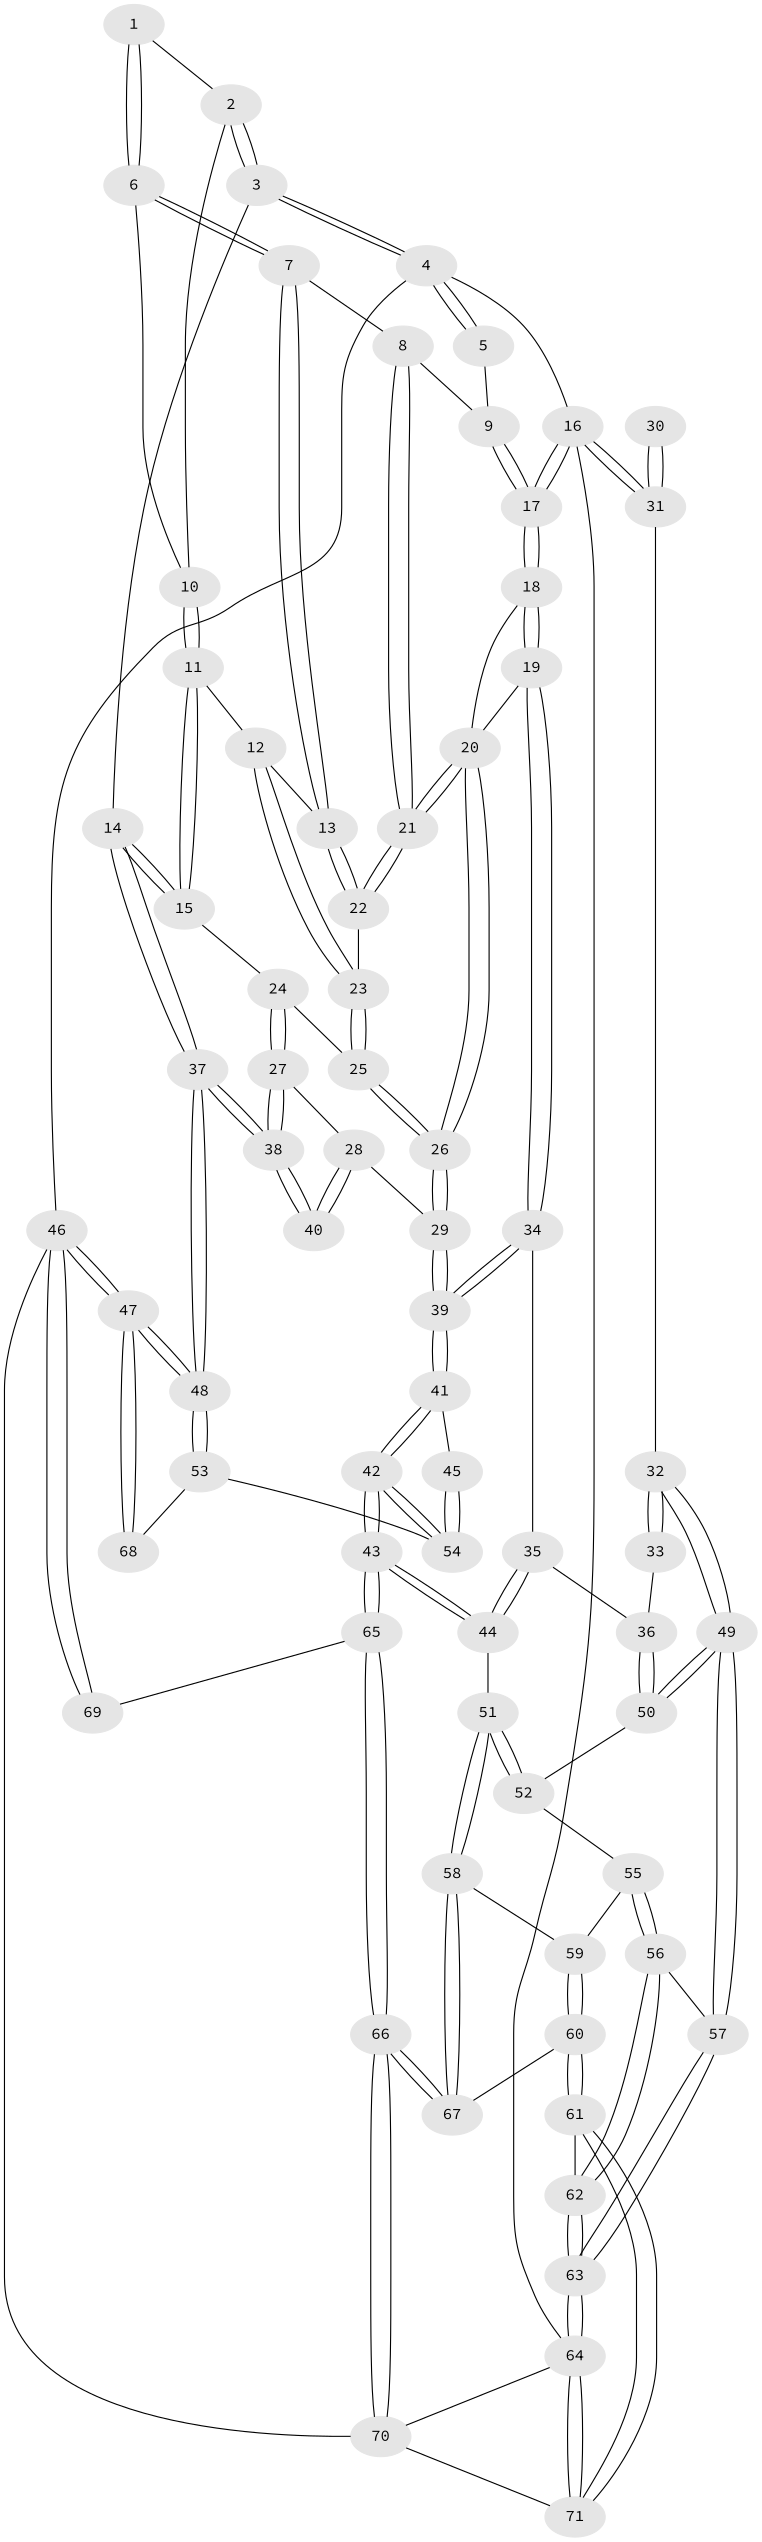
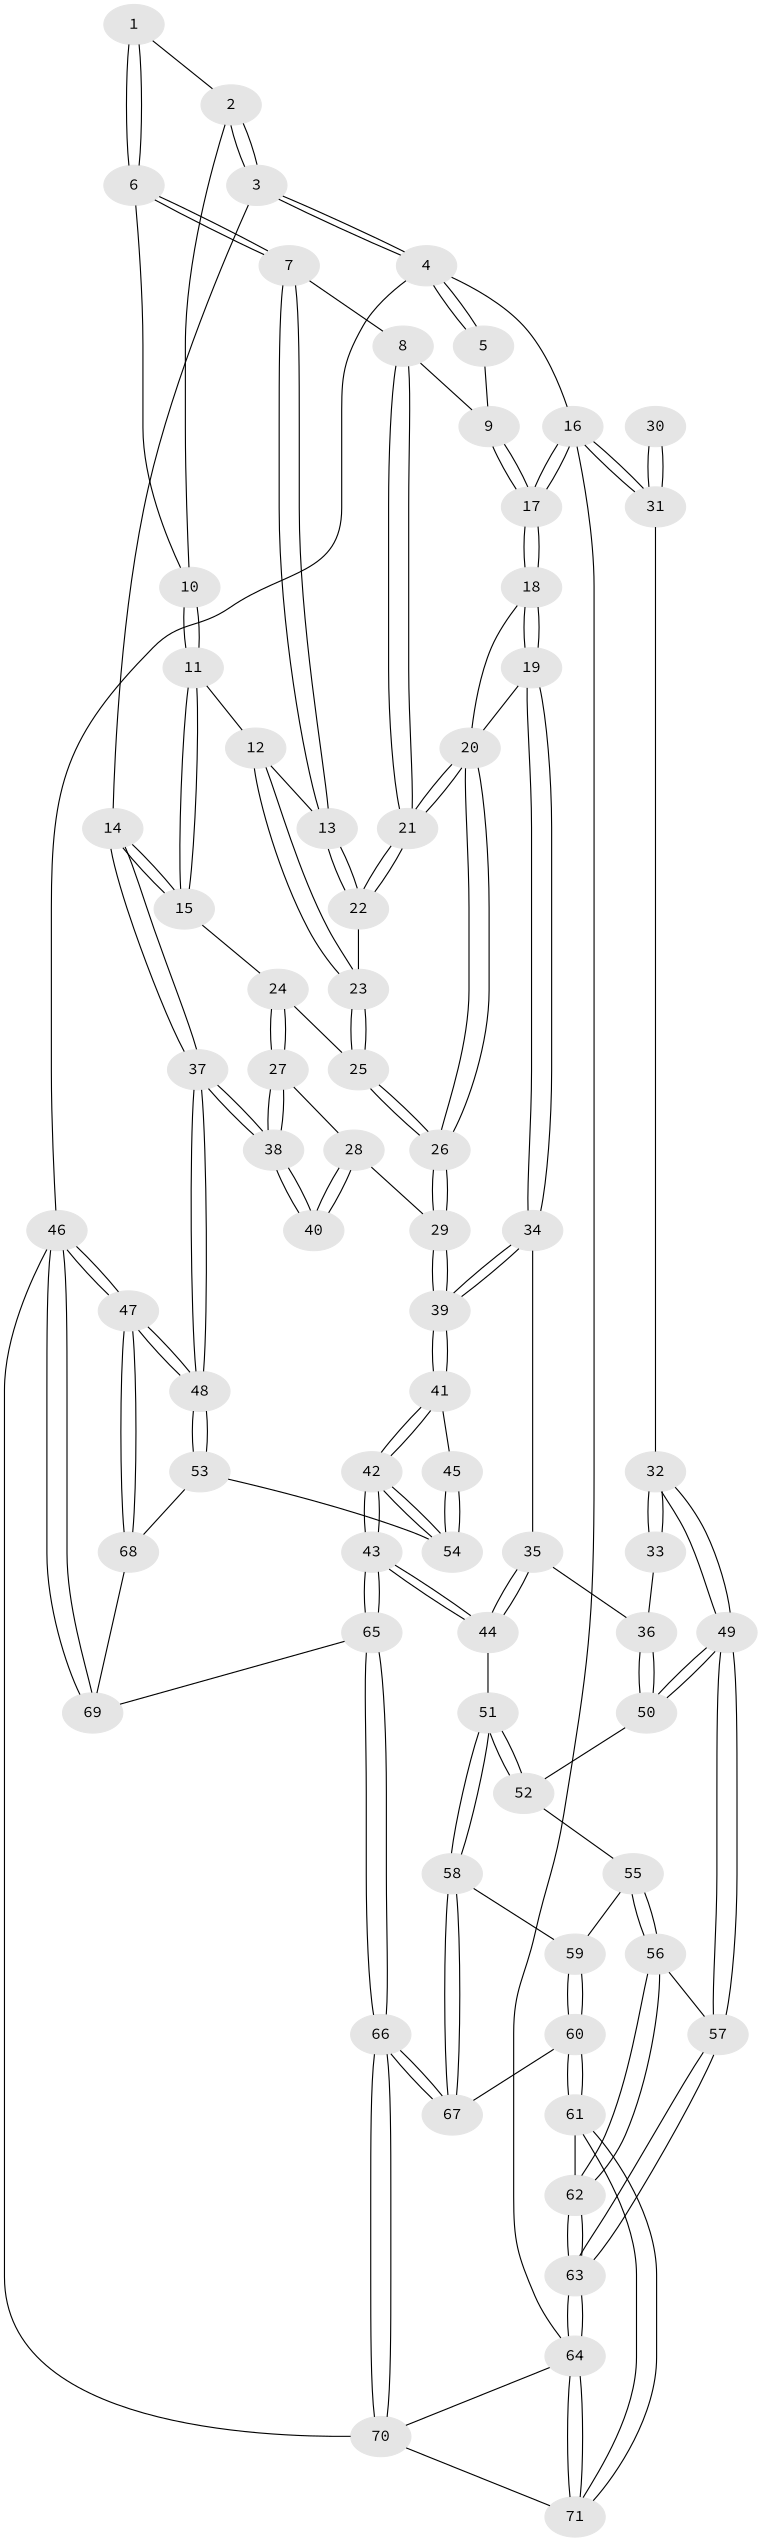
edge "68" -- "69": added
